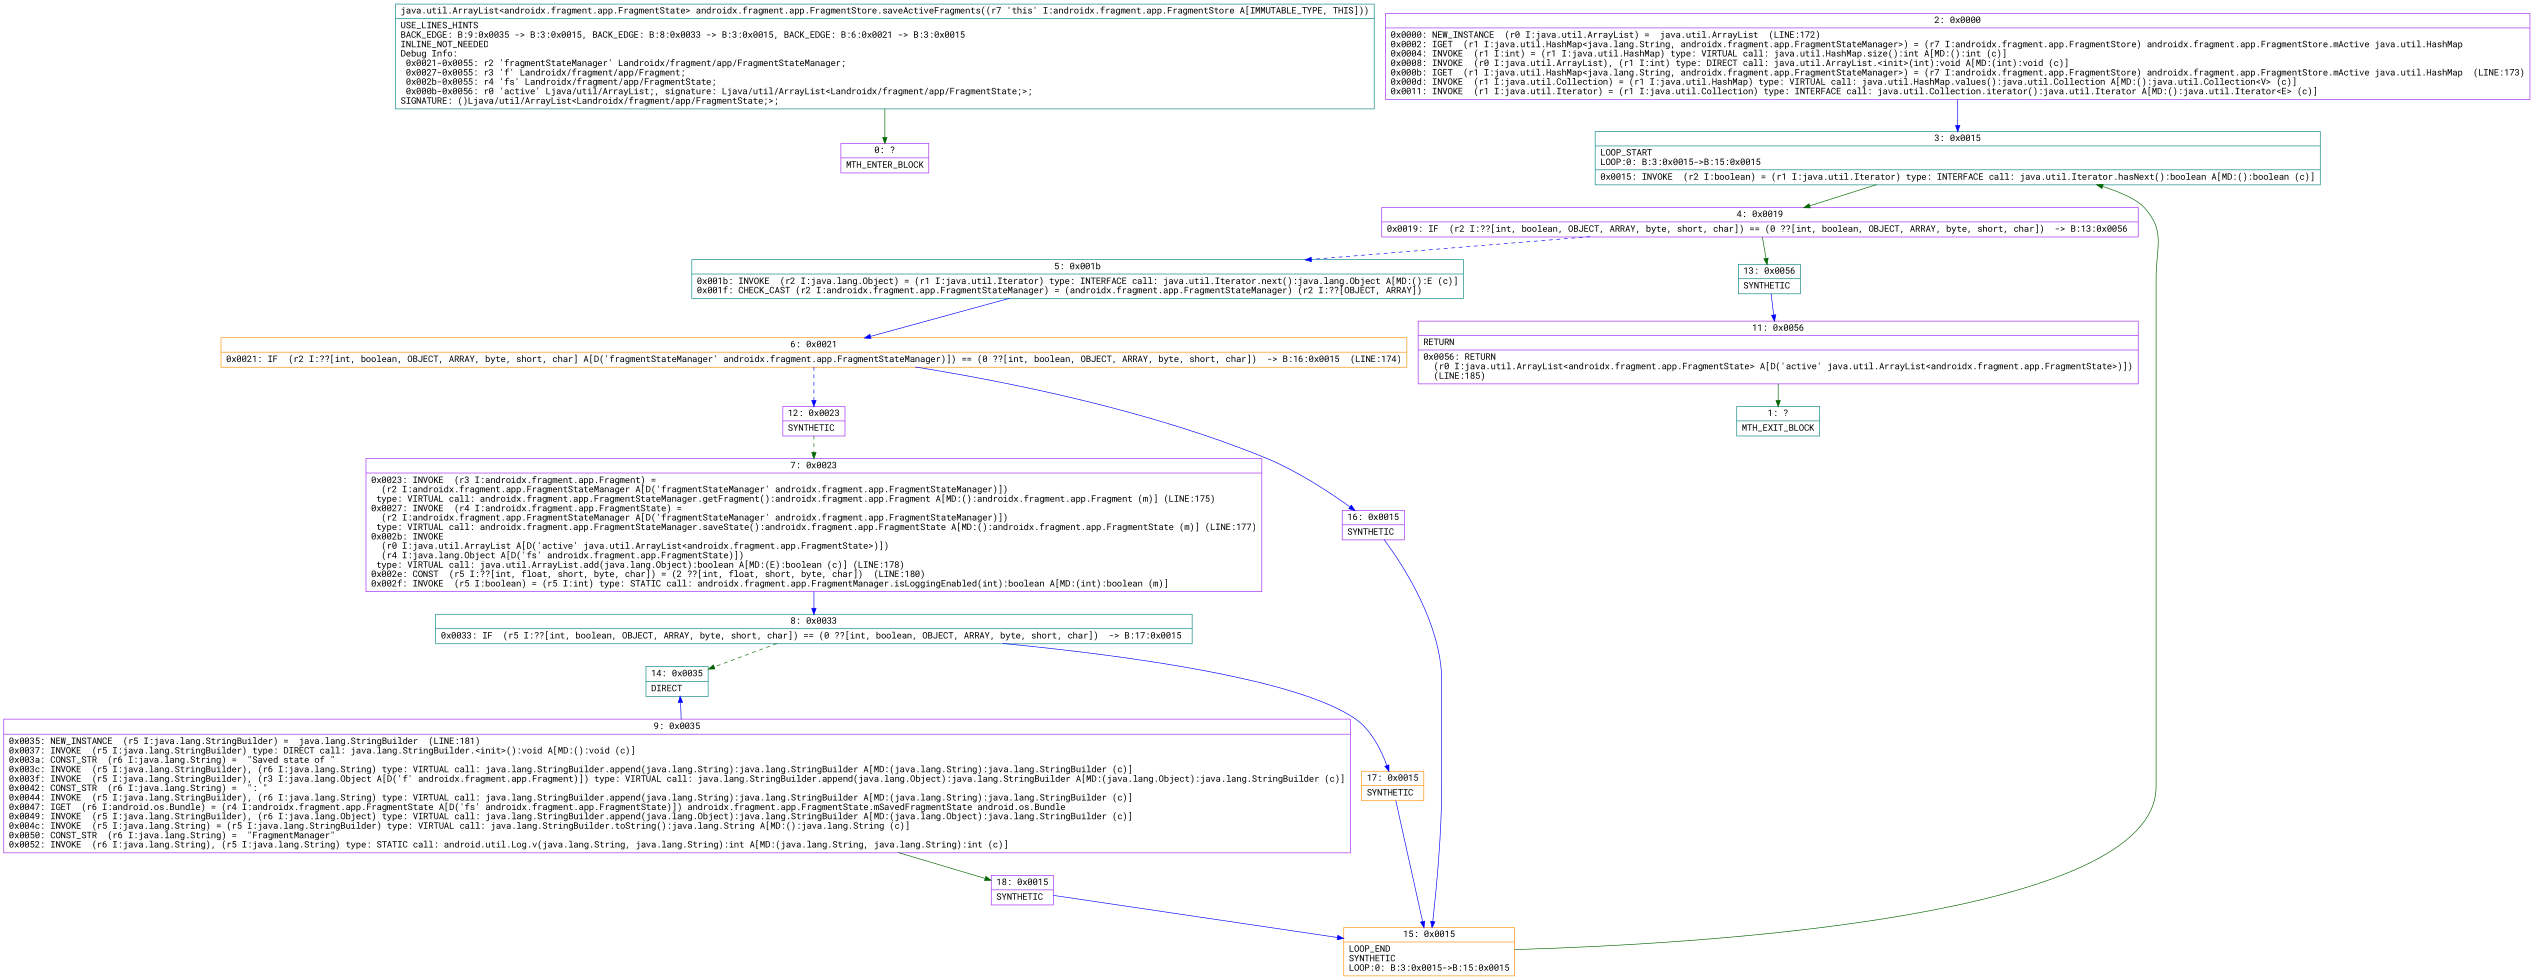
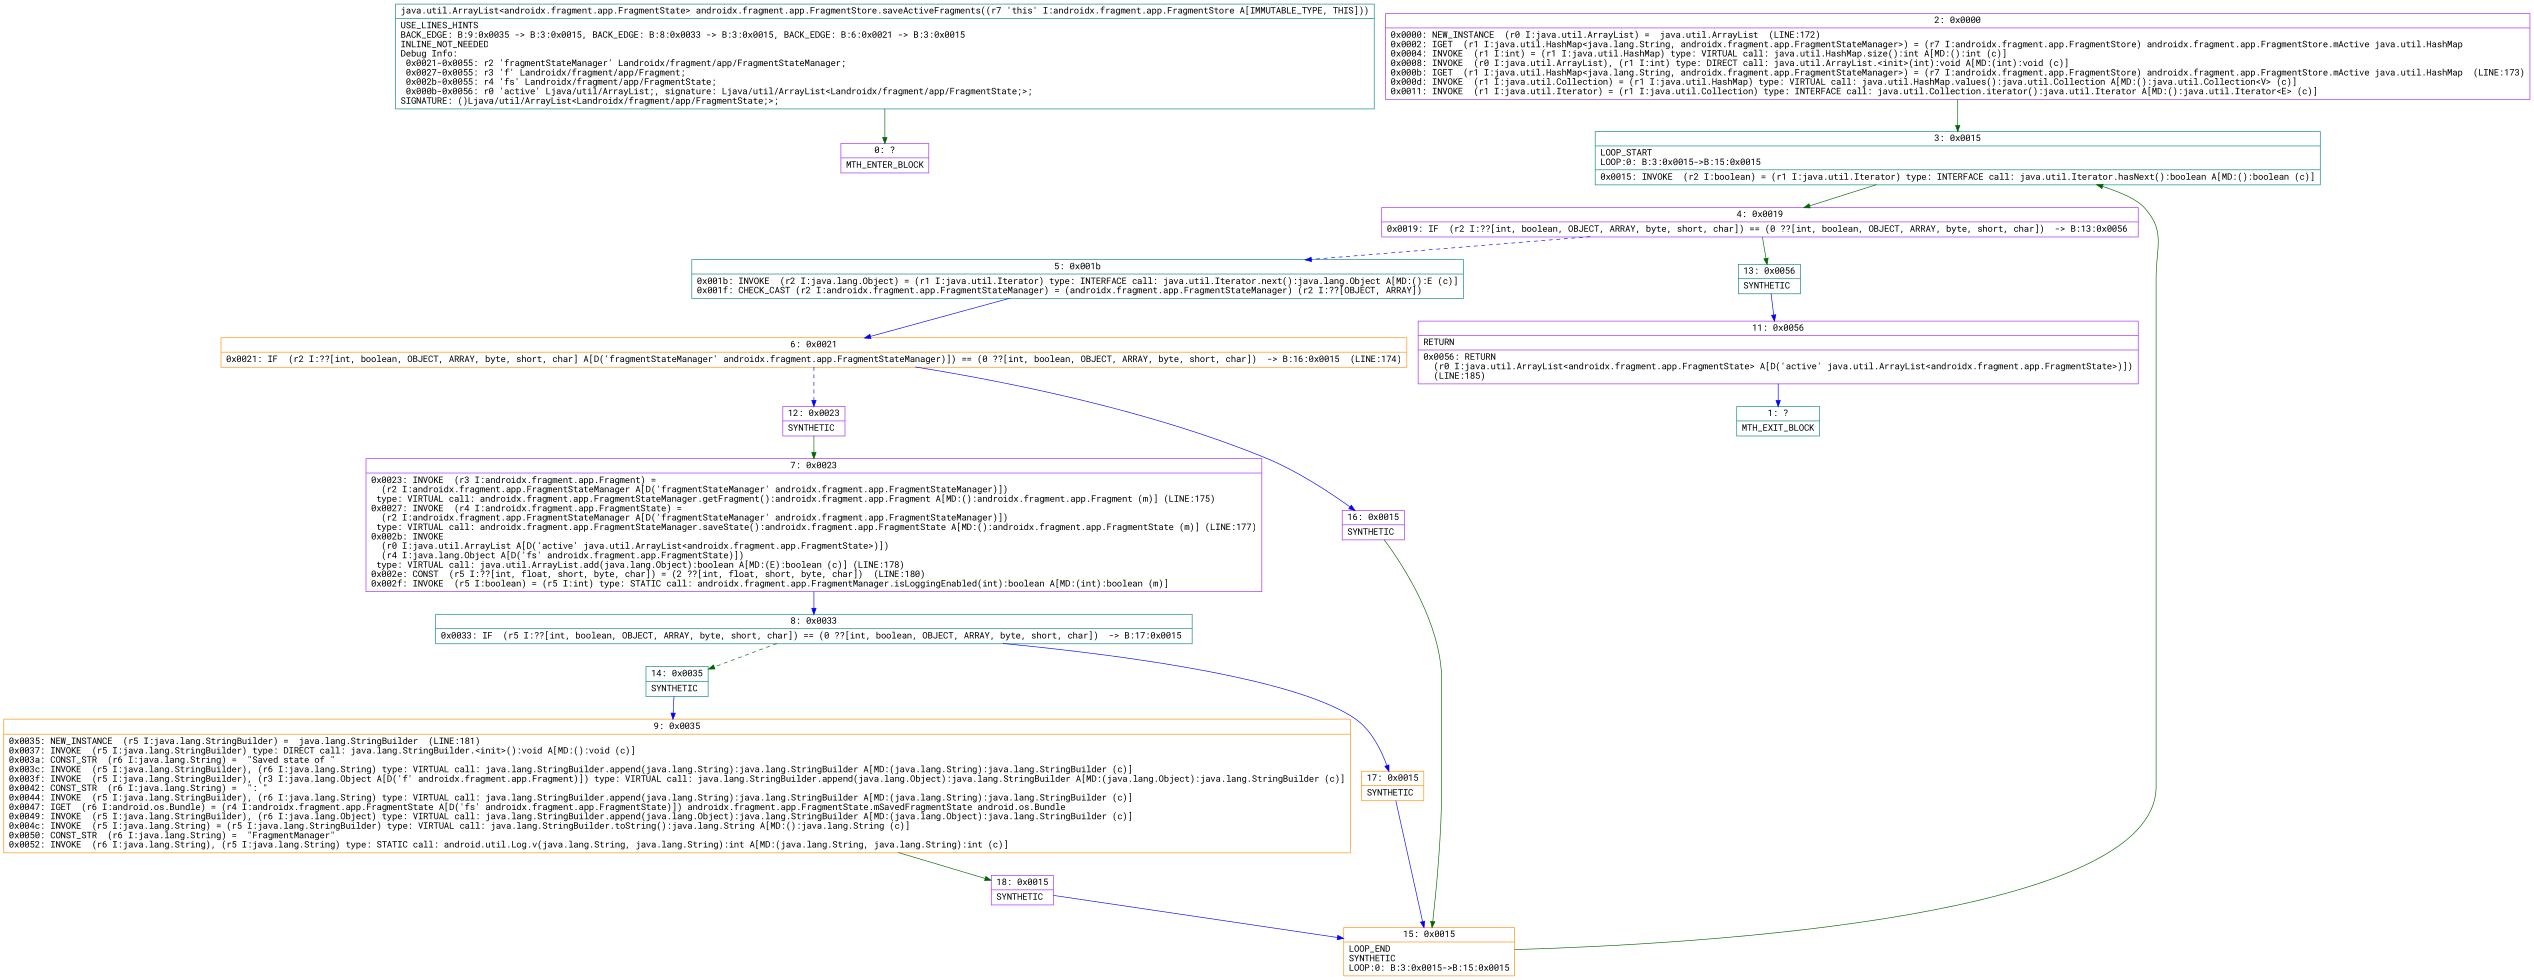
edge "2: 0x0000" -> "3: 0x0015": color blue -> darkgreen
edge "11: 0x0056" -> "1: ?": color darkgreen -> blue
edge "12: 0x0023" -> "7: 0x0023": style dashed -> solid
node "14: 0x0035": text "DIRECT" -> "SYNTHETIC"
edge "9: 0x0035" -> "14: 0x0035": reversed
edge "16: 0x0015" -> "15: 0x0015": color blue -> darkgreen
node "9: 0x0035": color purple -> darkorange
